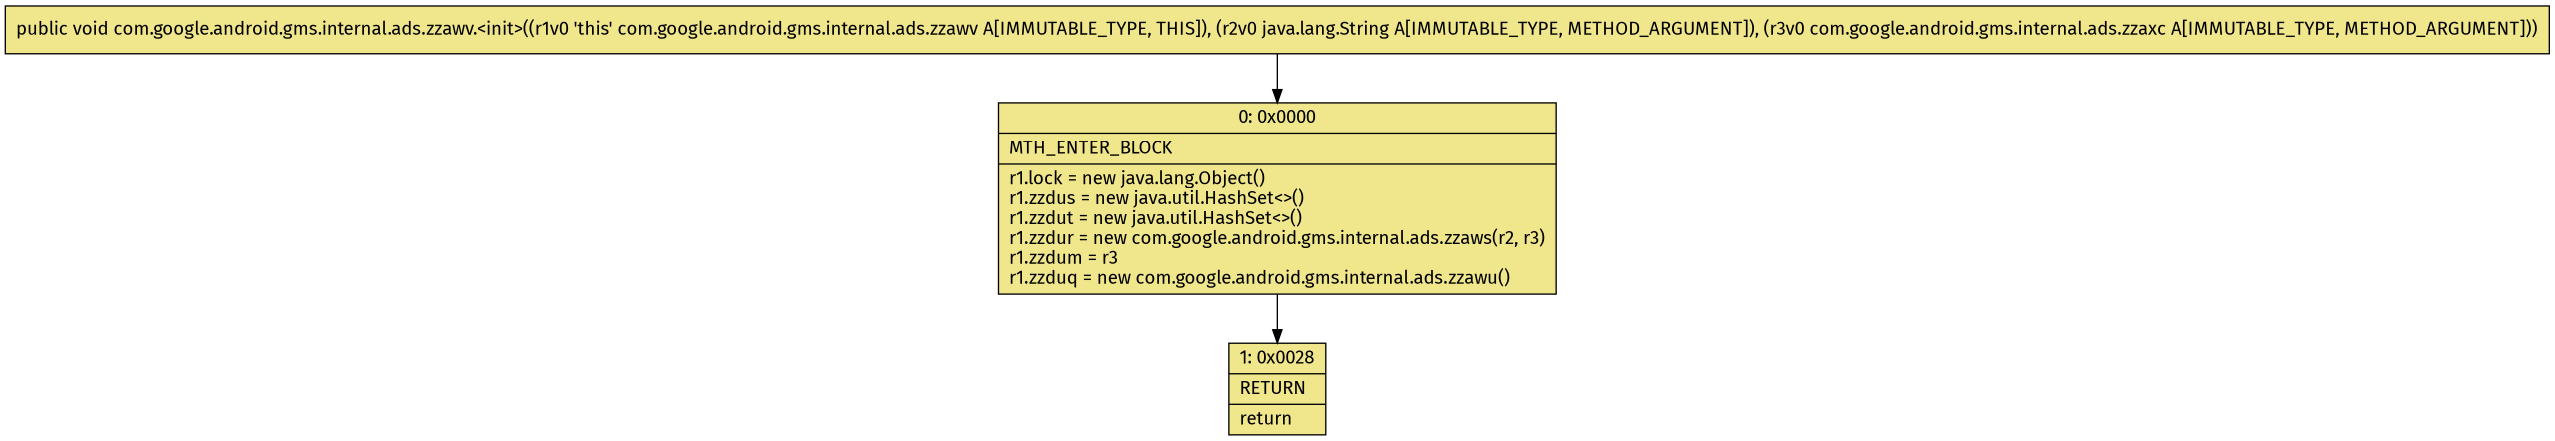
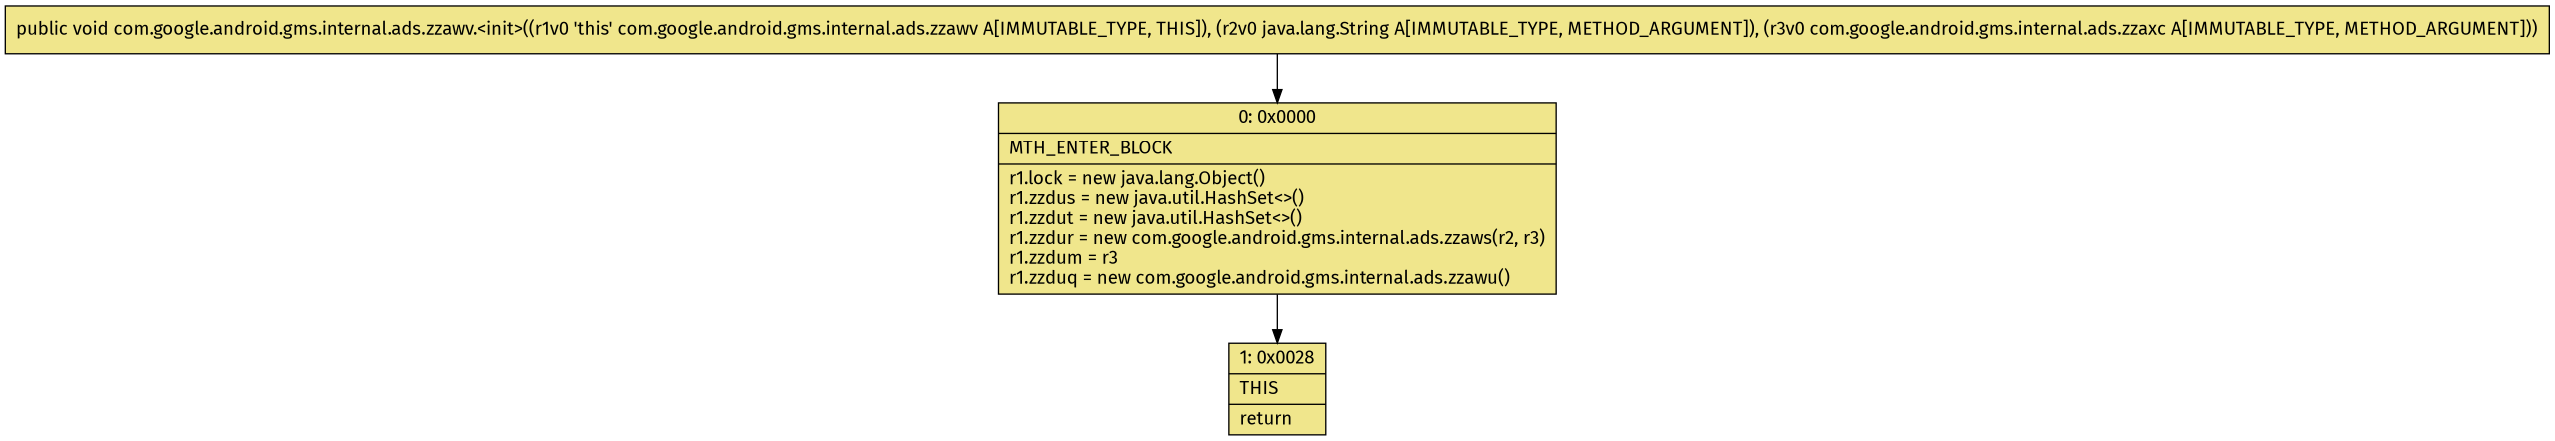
node "1: 0x0028": text "RETURN" -> "THIS"
